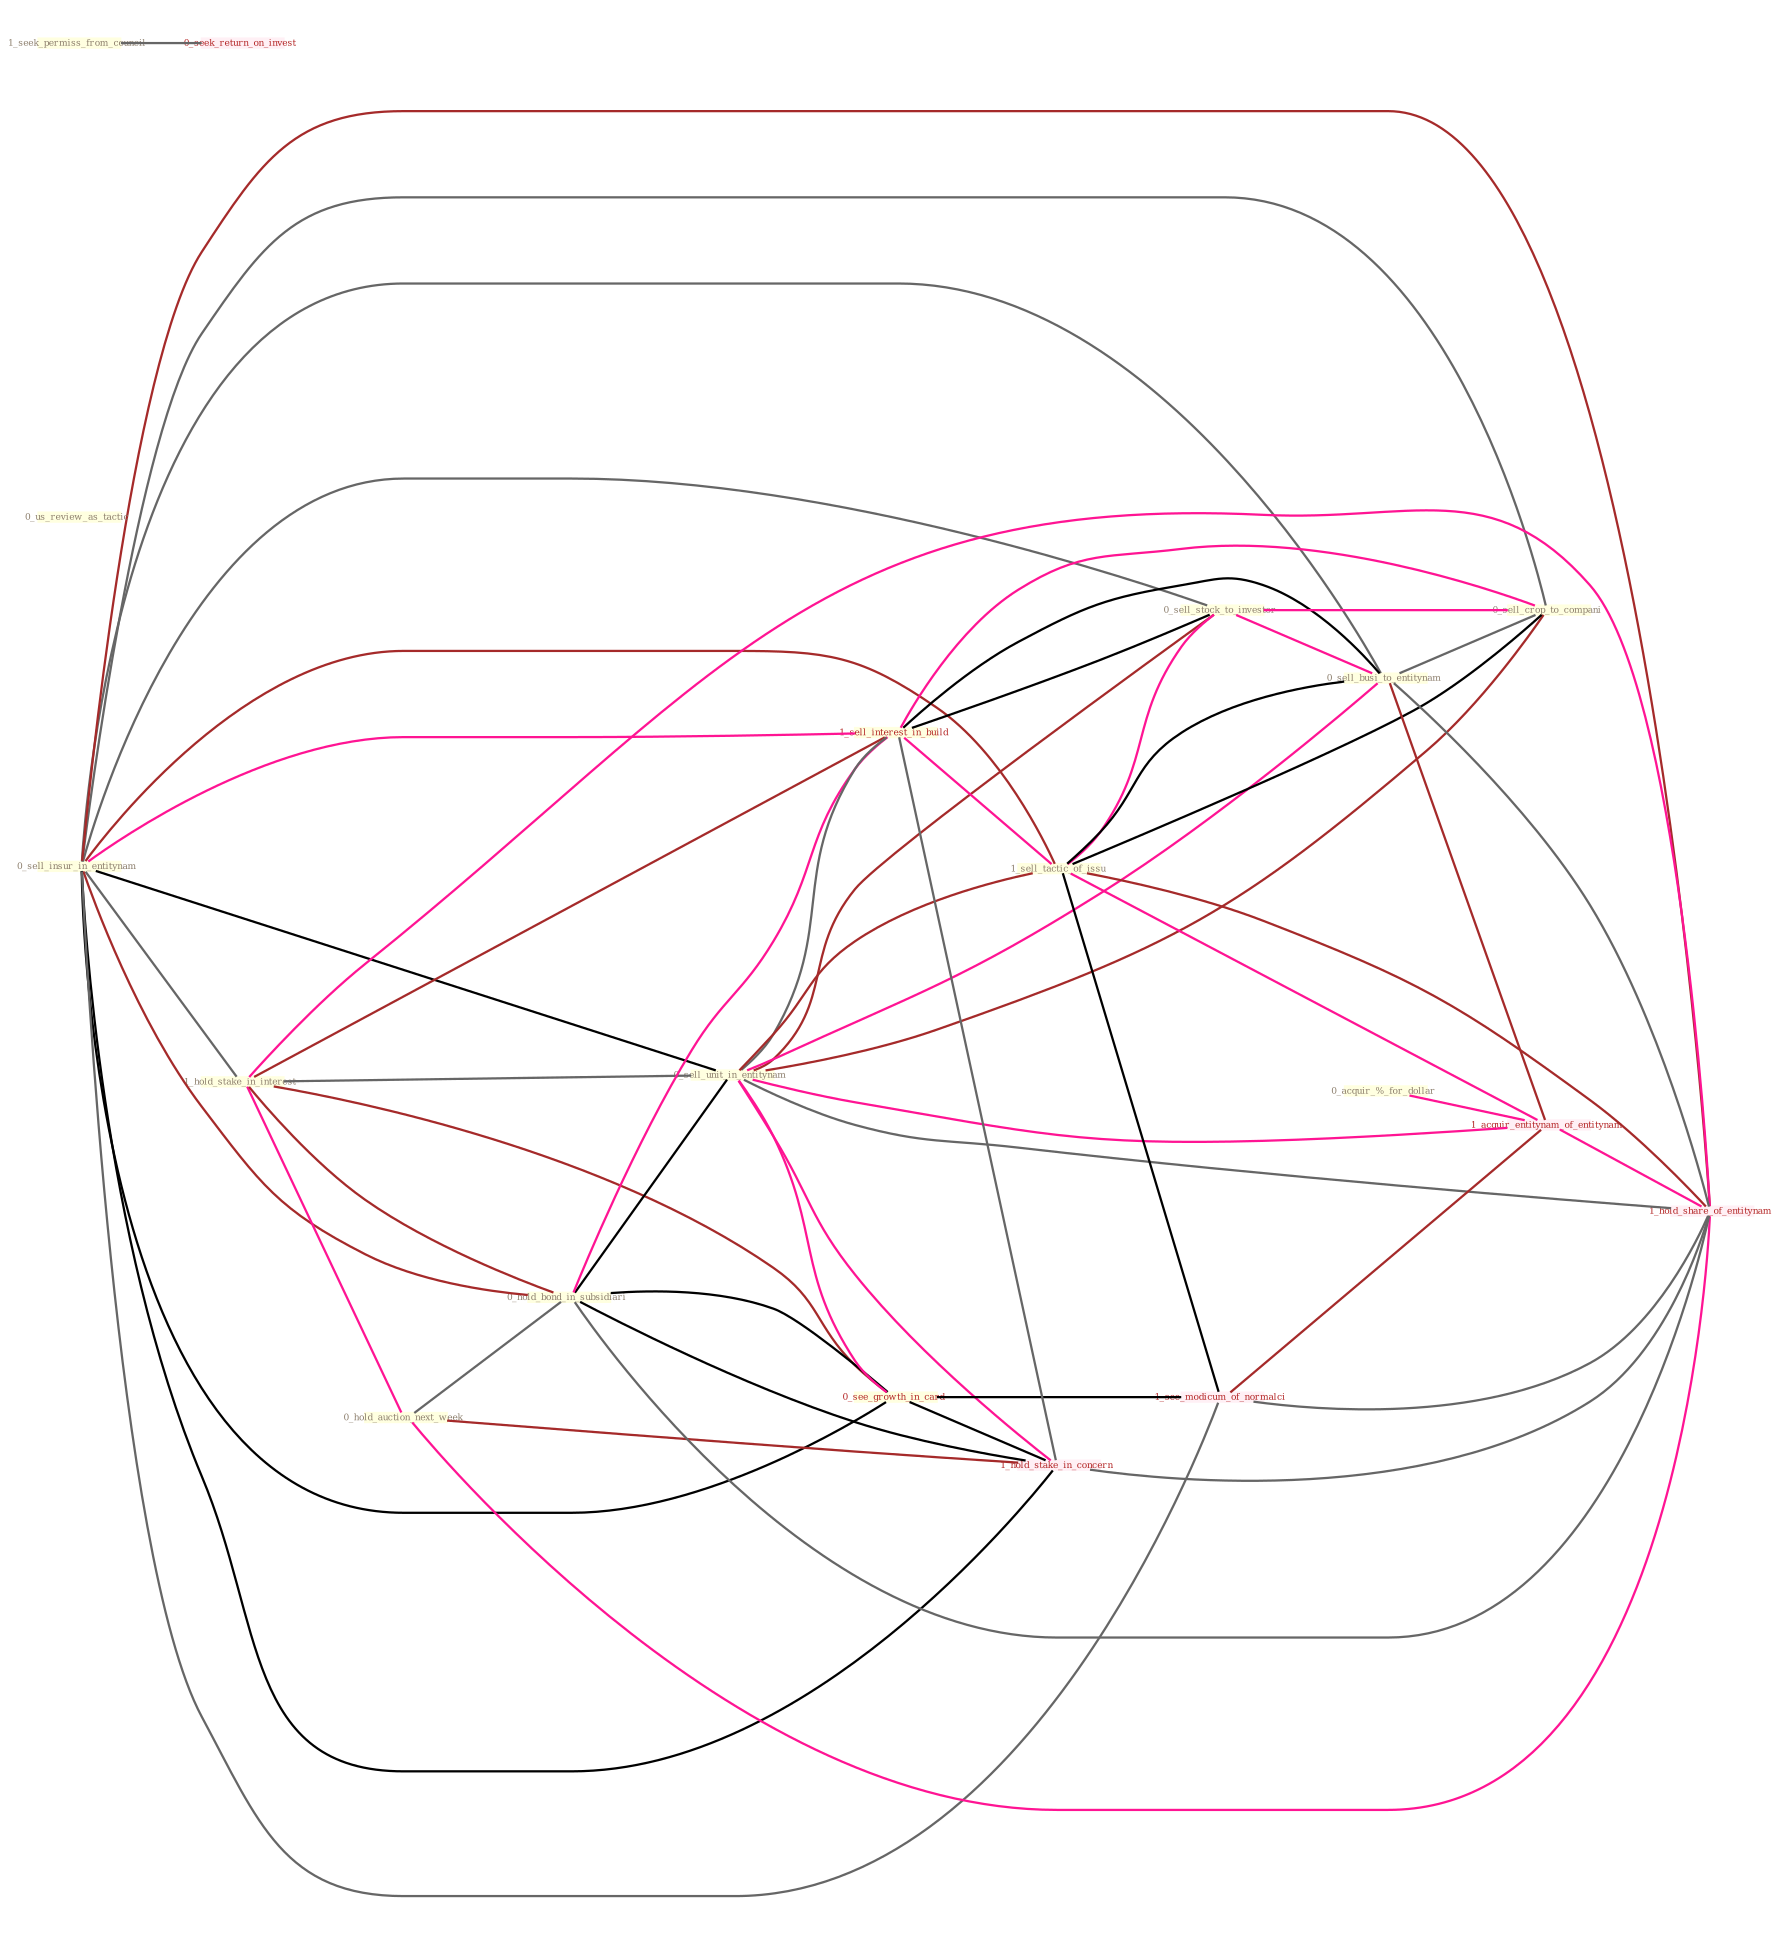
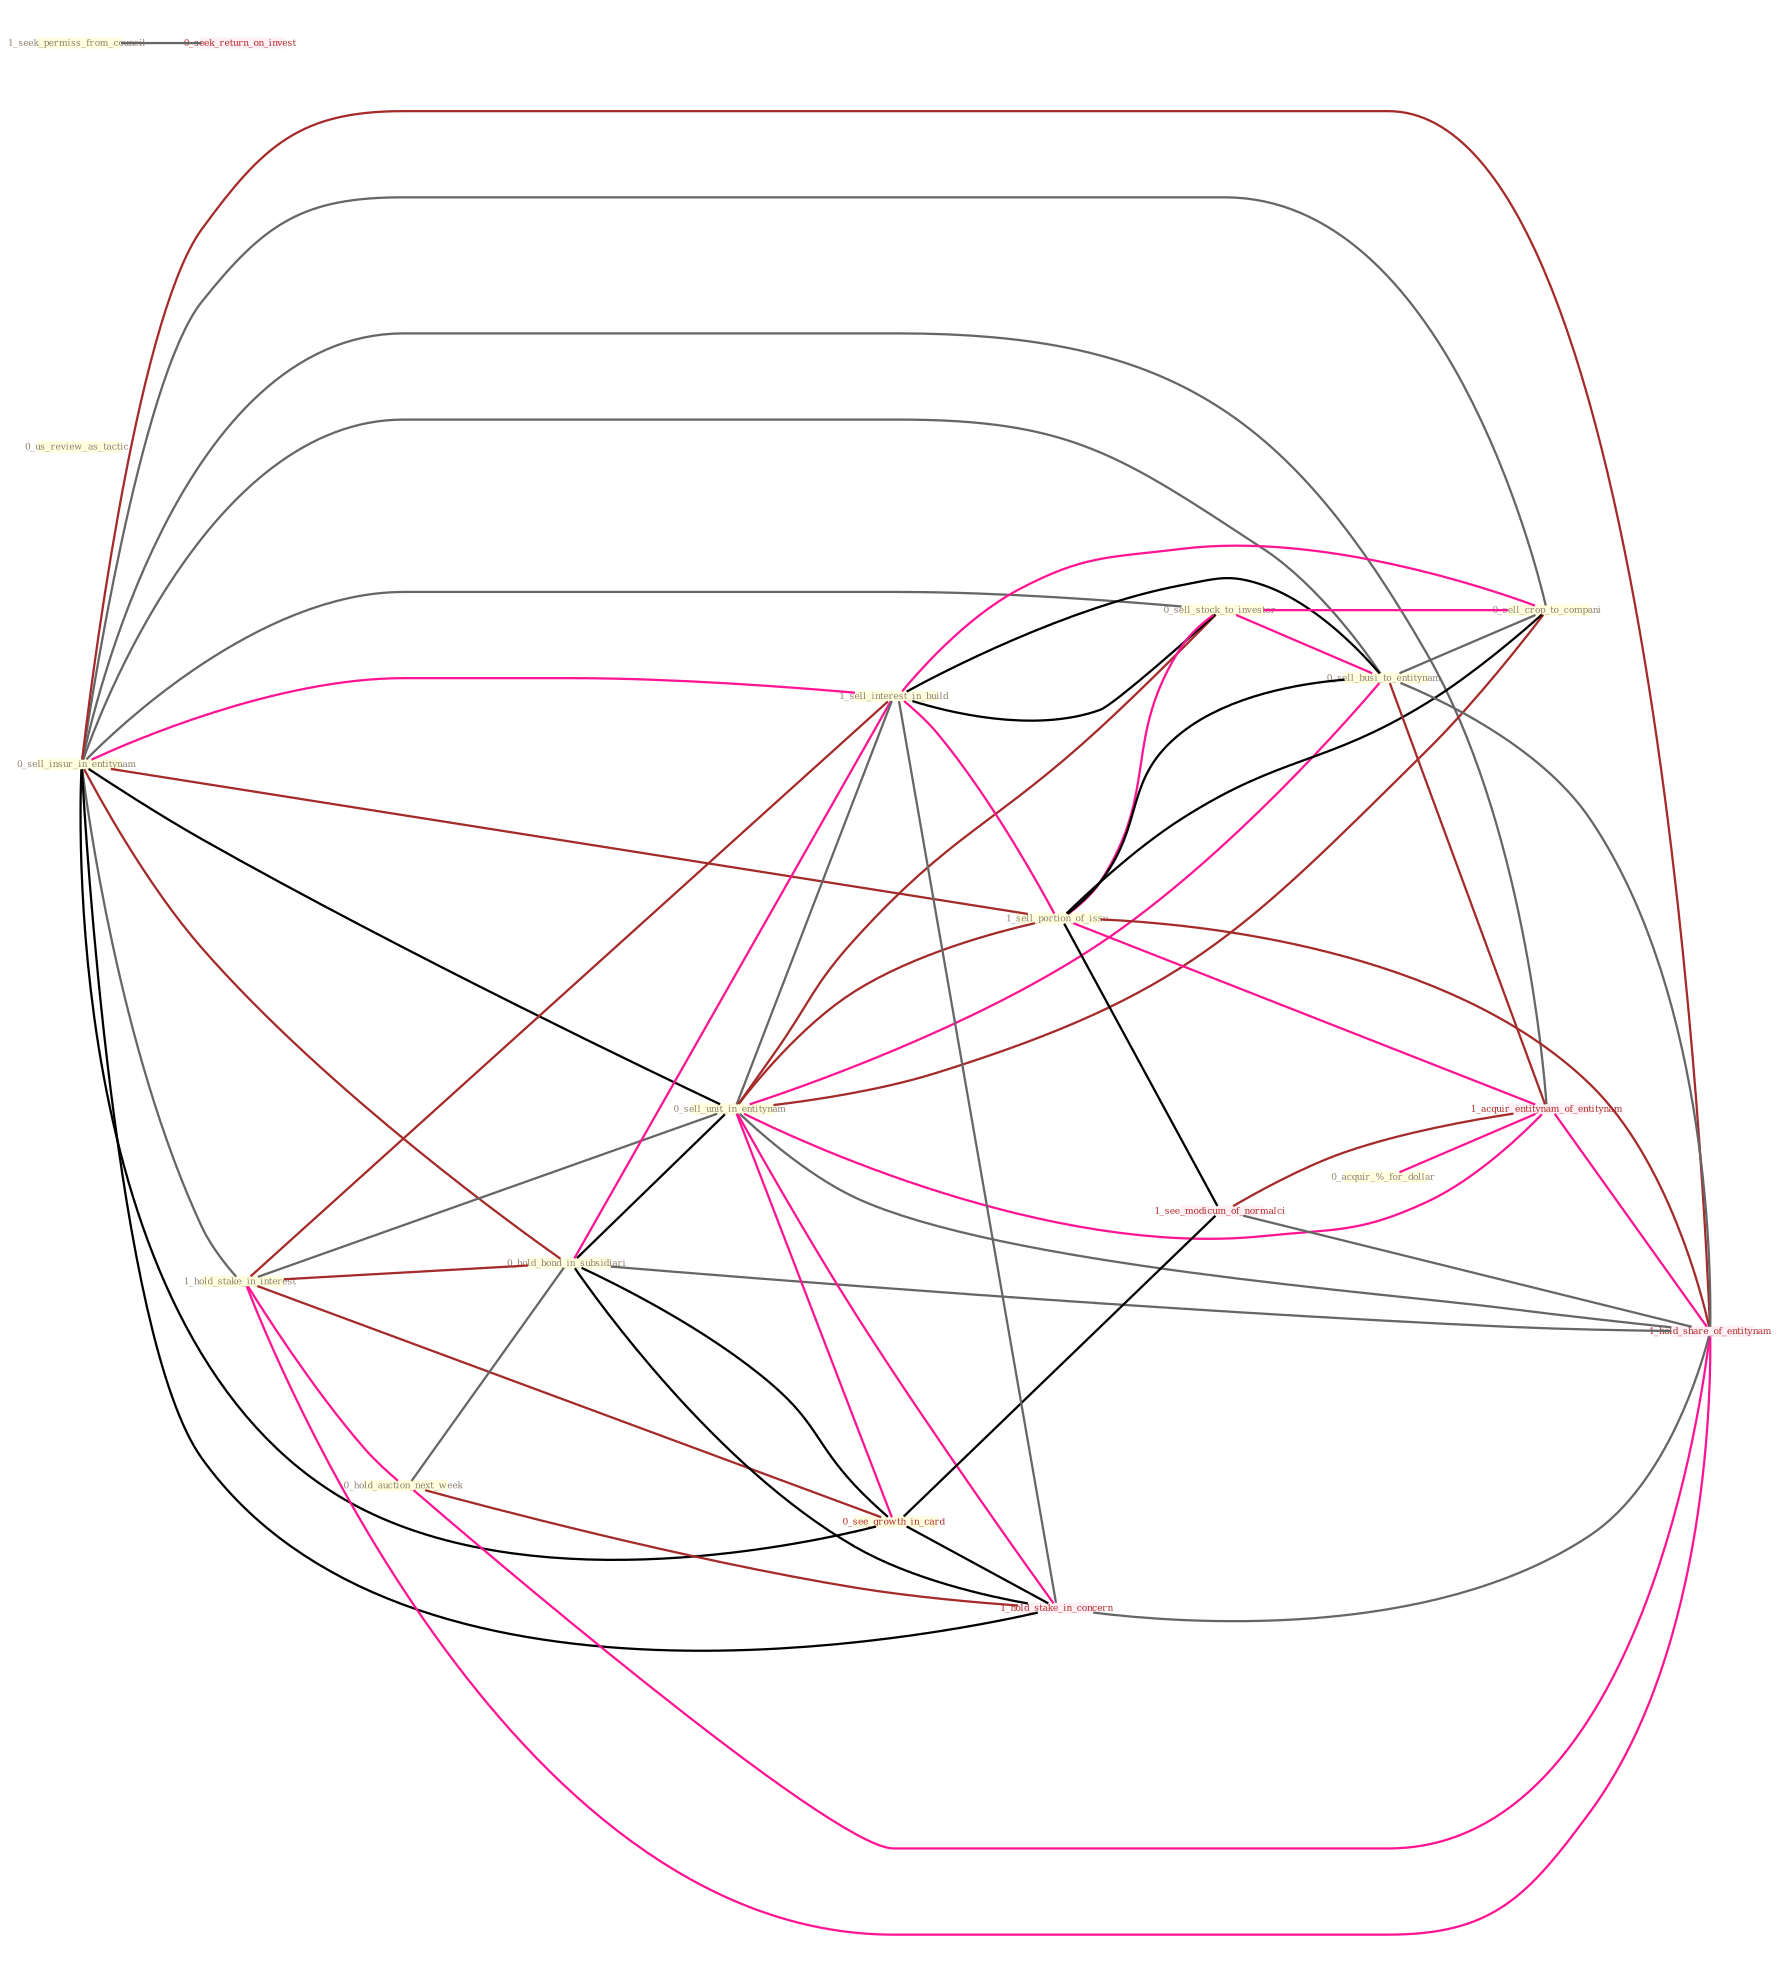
node "1_sell_interest_in_build": fontcolor #b22222 -> #8b7d6b
node "1_sell_tactic_of_issu": label "1_sell_tactic_of_issu" -> "1_sell_portion_of_issu"
edge "0_sell_insur_in_entitynam" -- "1_see_modicum_of_normalci": now "0_sell_insur_in_entitynam" -- "1_acquir_entitynam_of_entitynam"
